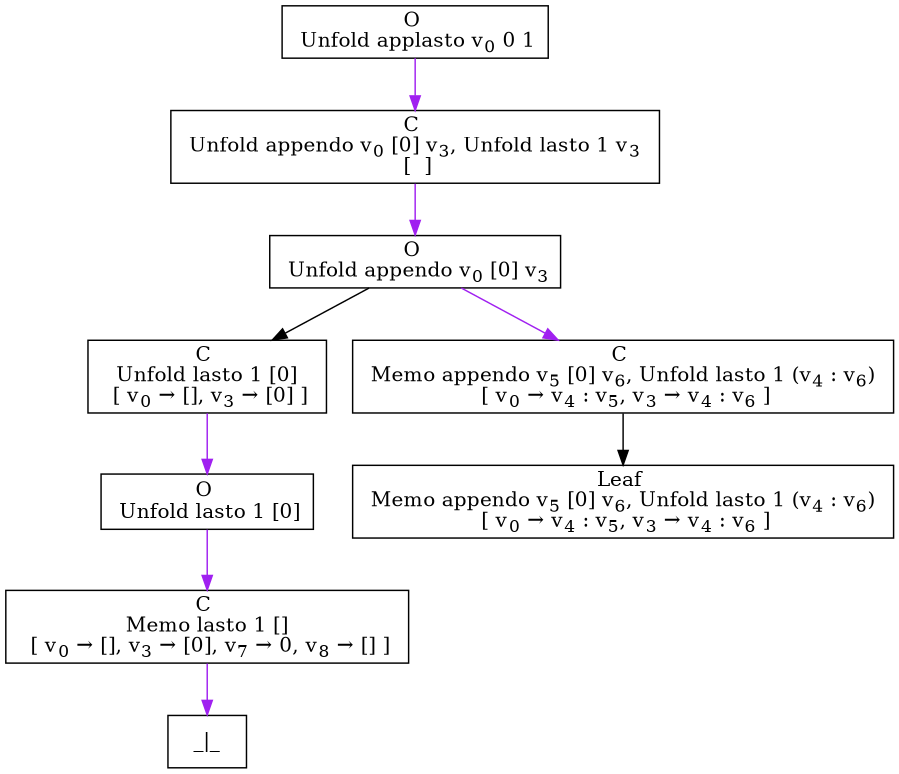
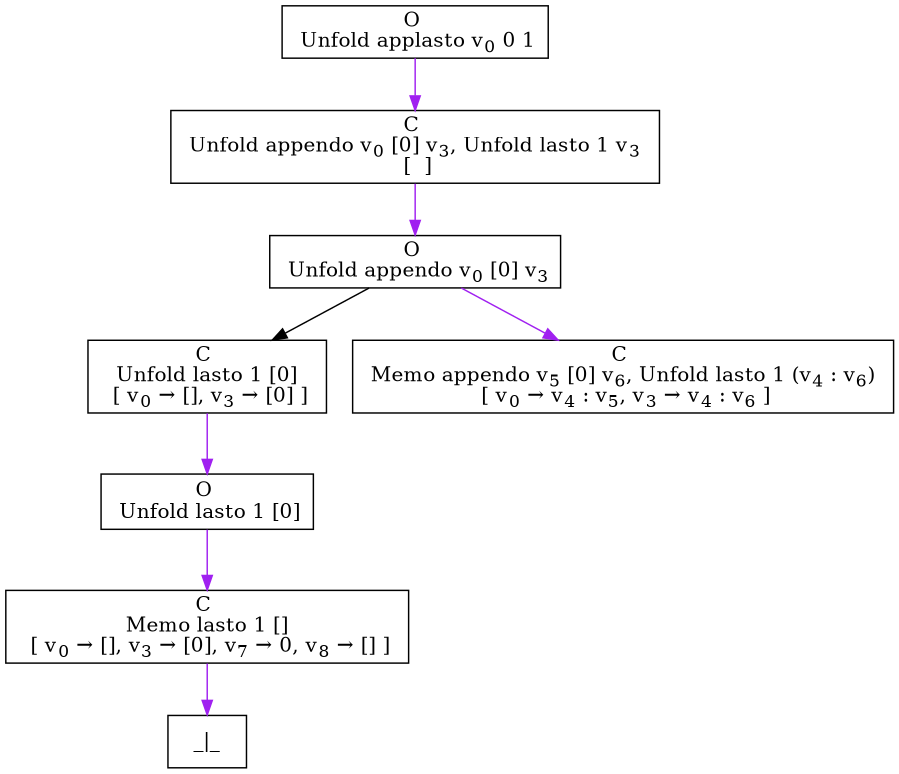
node "Leaf": removed
